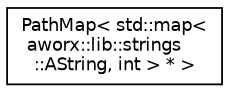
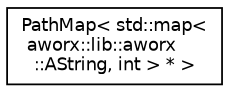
node "PathMap< std::map< aworx::lib::strings ::AString, int > * >": label "PathMap< std::map< aworx::lib::strings ::AString, int > * >" -> "PathMap< std::map< aworx::lib::aworx ::AString, int > * >"
